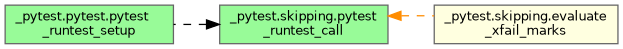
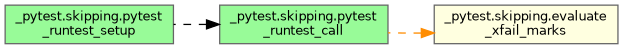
edge "_pytest.skipping.evaluate _xfail_marks" -> "_pytest.skipping.pytest _runtest_call": reversed
node "_pytest.pytest.pytest _runtest_setup": label "_pytest.pytest.pytest _runtest_setup" -> "_pytest.skipping.pytest _runtest_setup"
